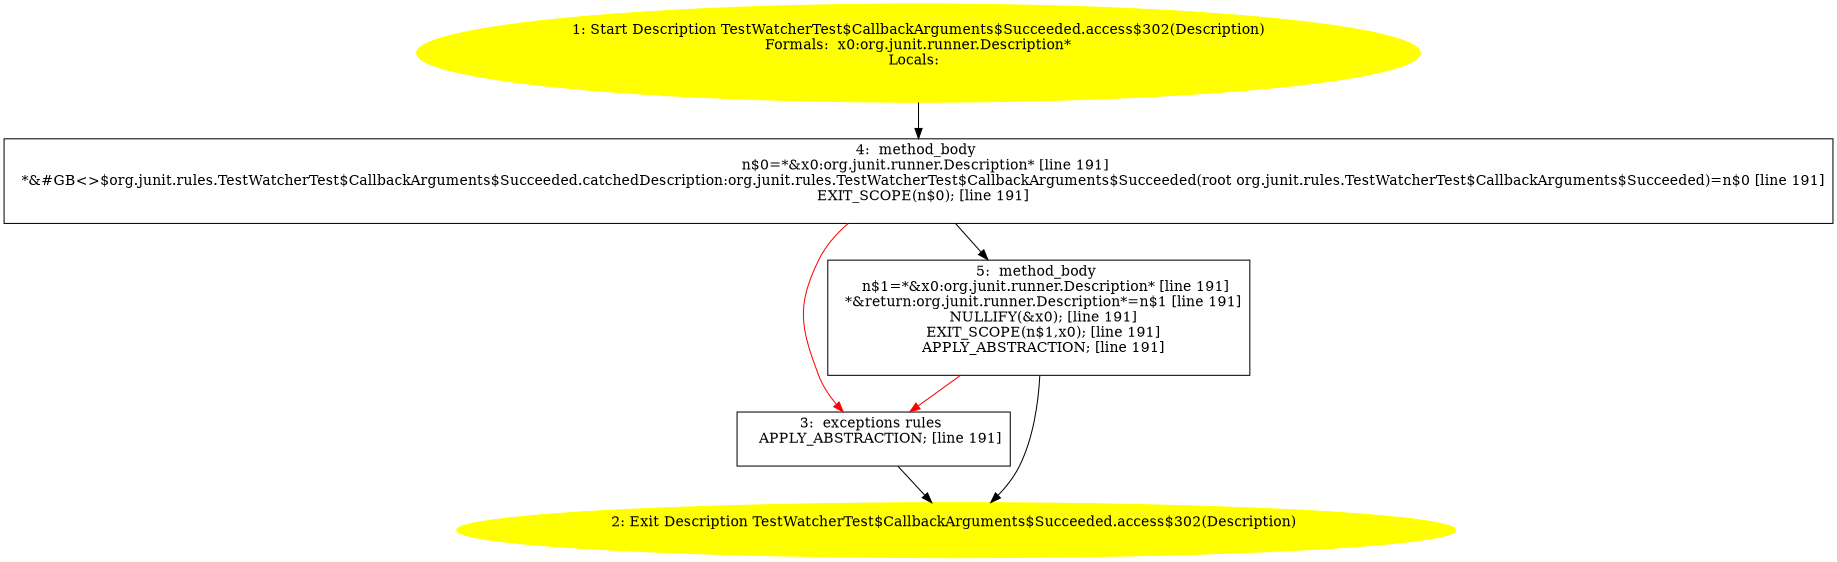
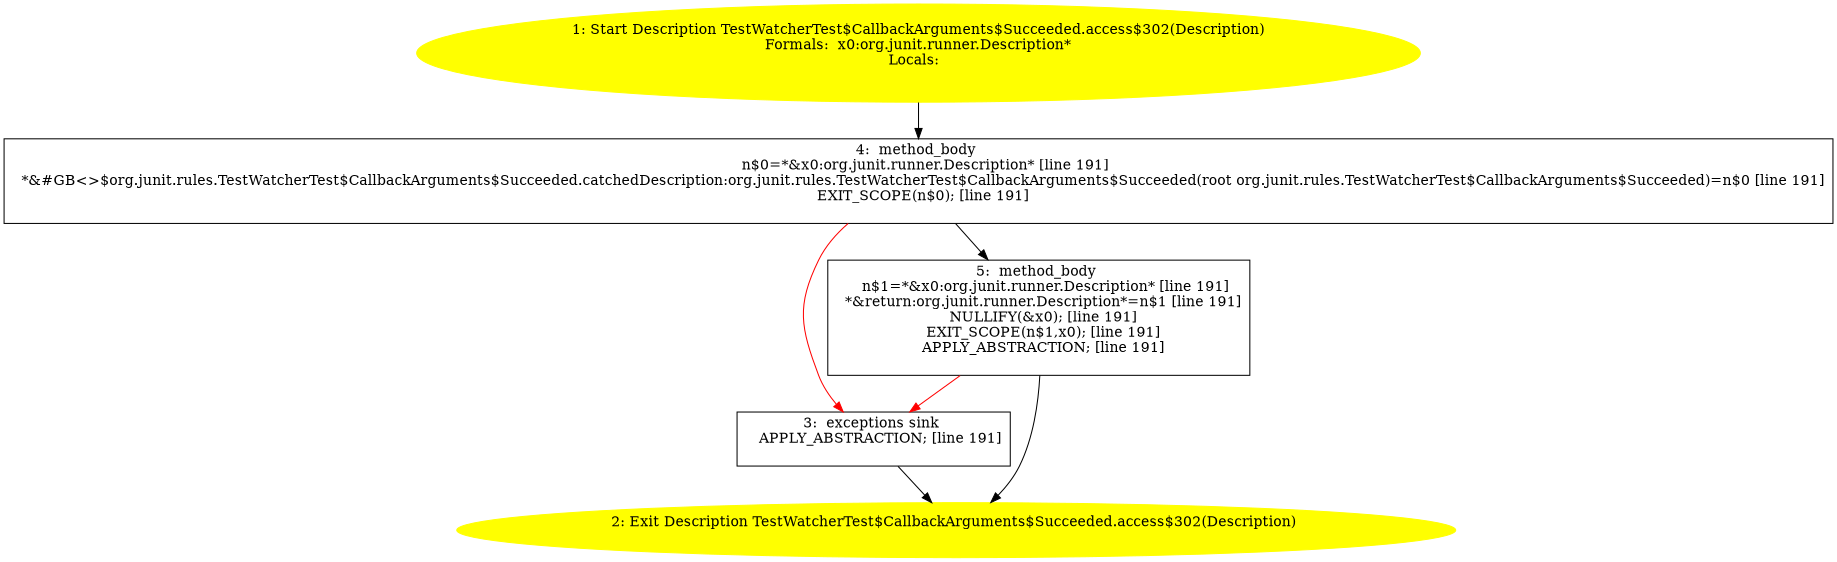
node "3:  exceptions rules APPLY_ABSTRACTION; [line 191]": label "3:  exceptions rules APPLY_ABSTRACTION; [line 191]" -> "3:  exceptions sink APPLY_ABSTRACTION; [line 191]"
